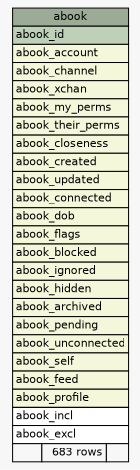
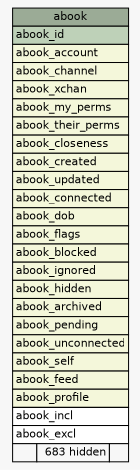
node "abook": text "683 rows" -> "683 hidden"
